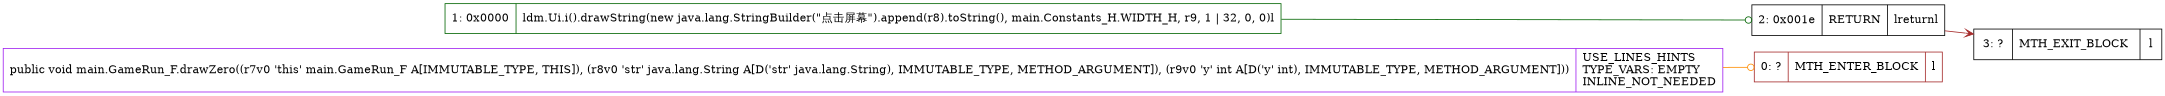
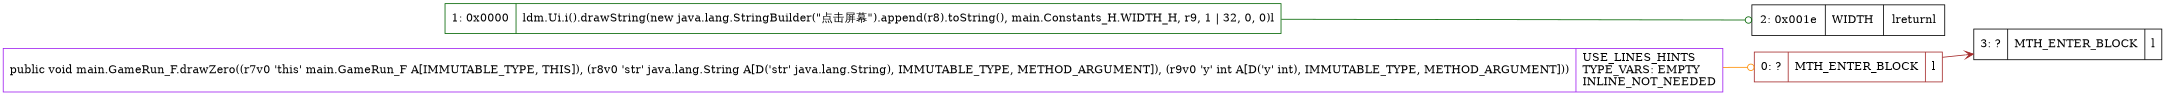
node "2: 0x001e": text "RETURN" -> "WIDTH"
edge "2: 0x001e" -> "3: ?": now "0: ?" -> "3: ?"
node "3: ?": text "MTH_EXIT_BLOCK" -> "MTH_ENTER_BLOCK"
